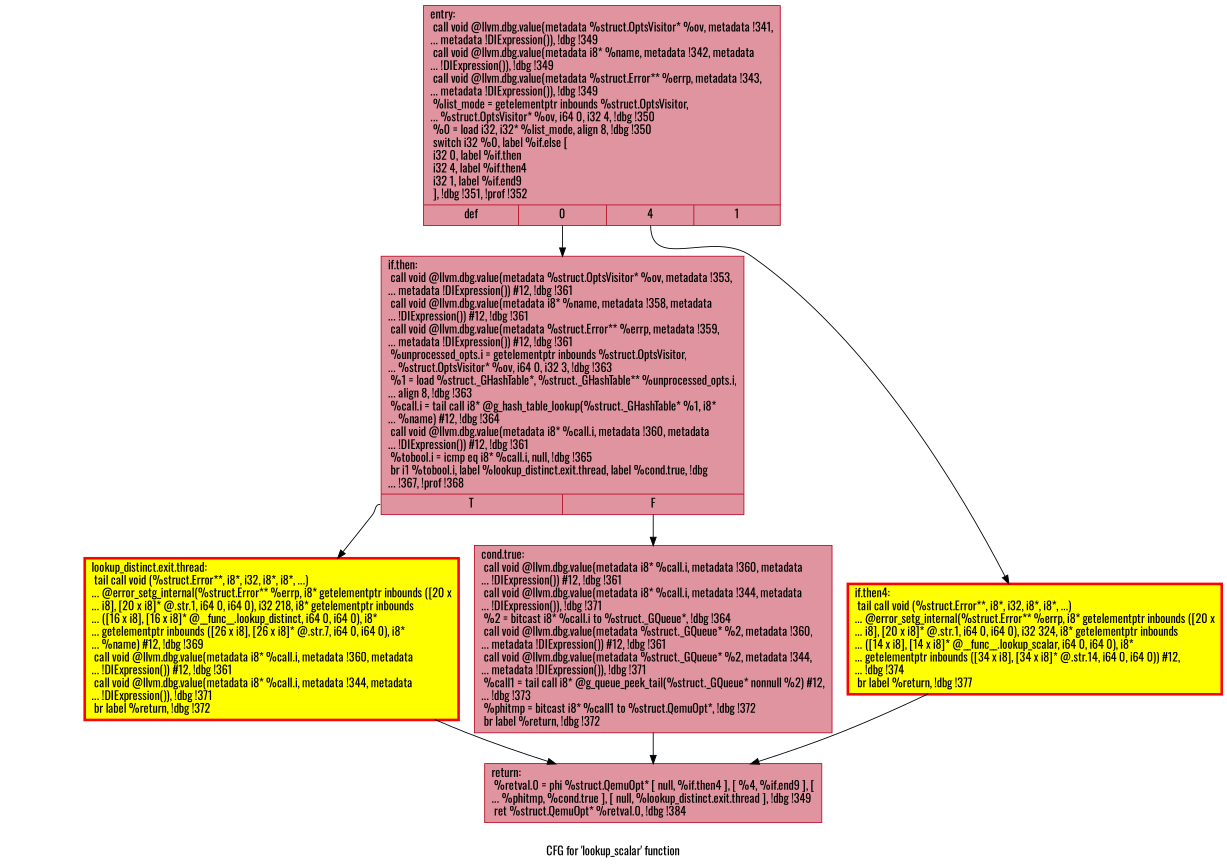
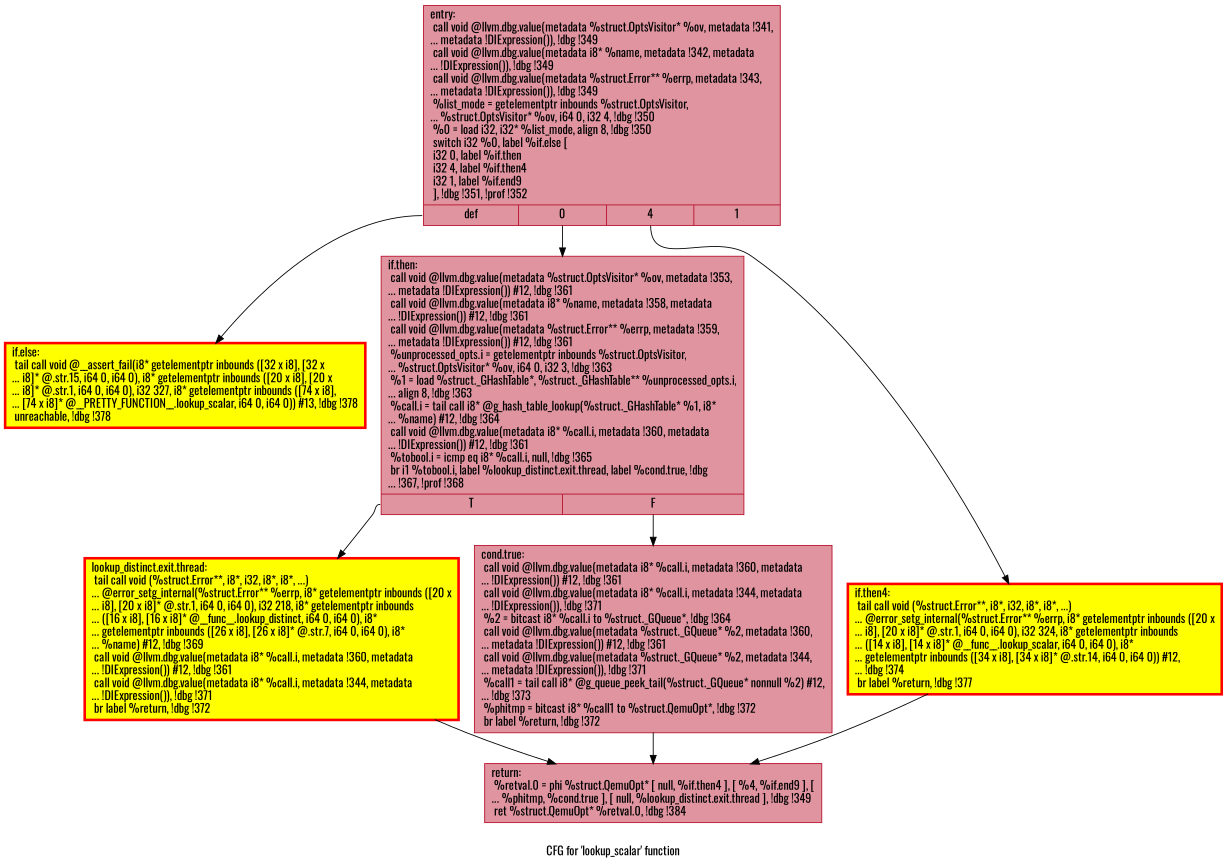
node "if.else:": added
